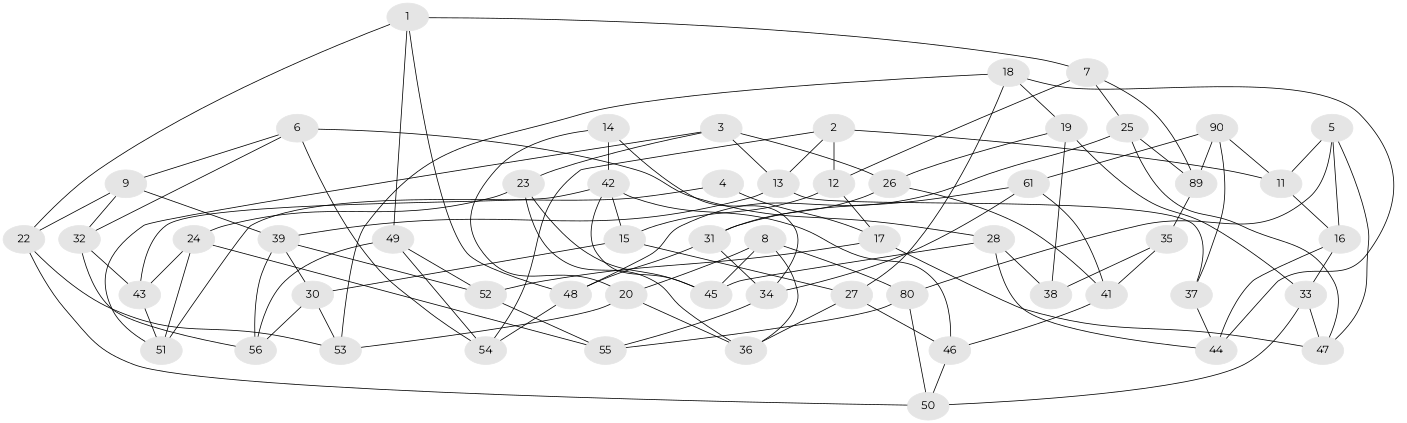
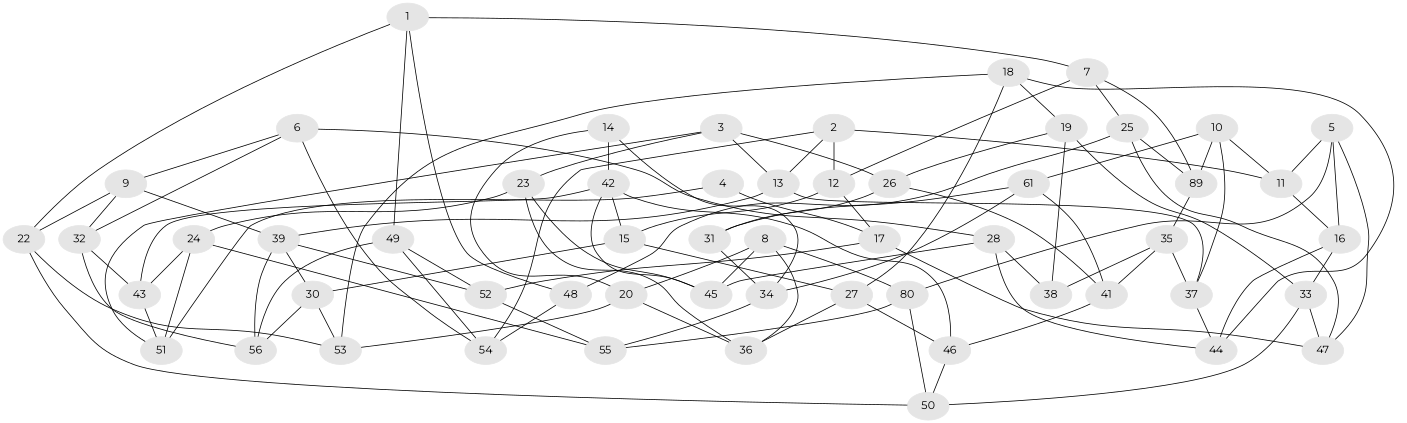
node "90": label "90" -> "10"
edge "31" -- "48": removed
edge "35" -- "37": added
